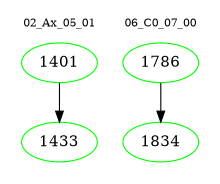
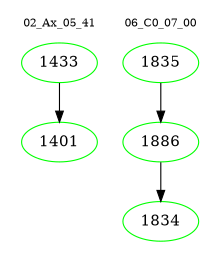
cluster "02_Ax_05_01": label "02_Ax_05_01" -> "02_Ax_05_41"
node "1786": label "1786" -> "1886"
node "1835": added
edge "1401" -> "1433": reversed
